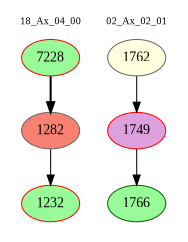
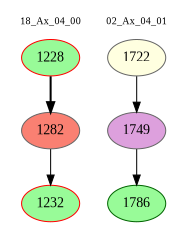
cluster "02_Ax_02_01": label "02_Ax_02_01" -> "02_Ax_04_01"
node "7228": label "7228" -> "1228"
node "1762": label "1762" -> "1722"
node "1749": color red -> gray40
node "1766": label "1766" -> "1786"
